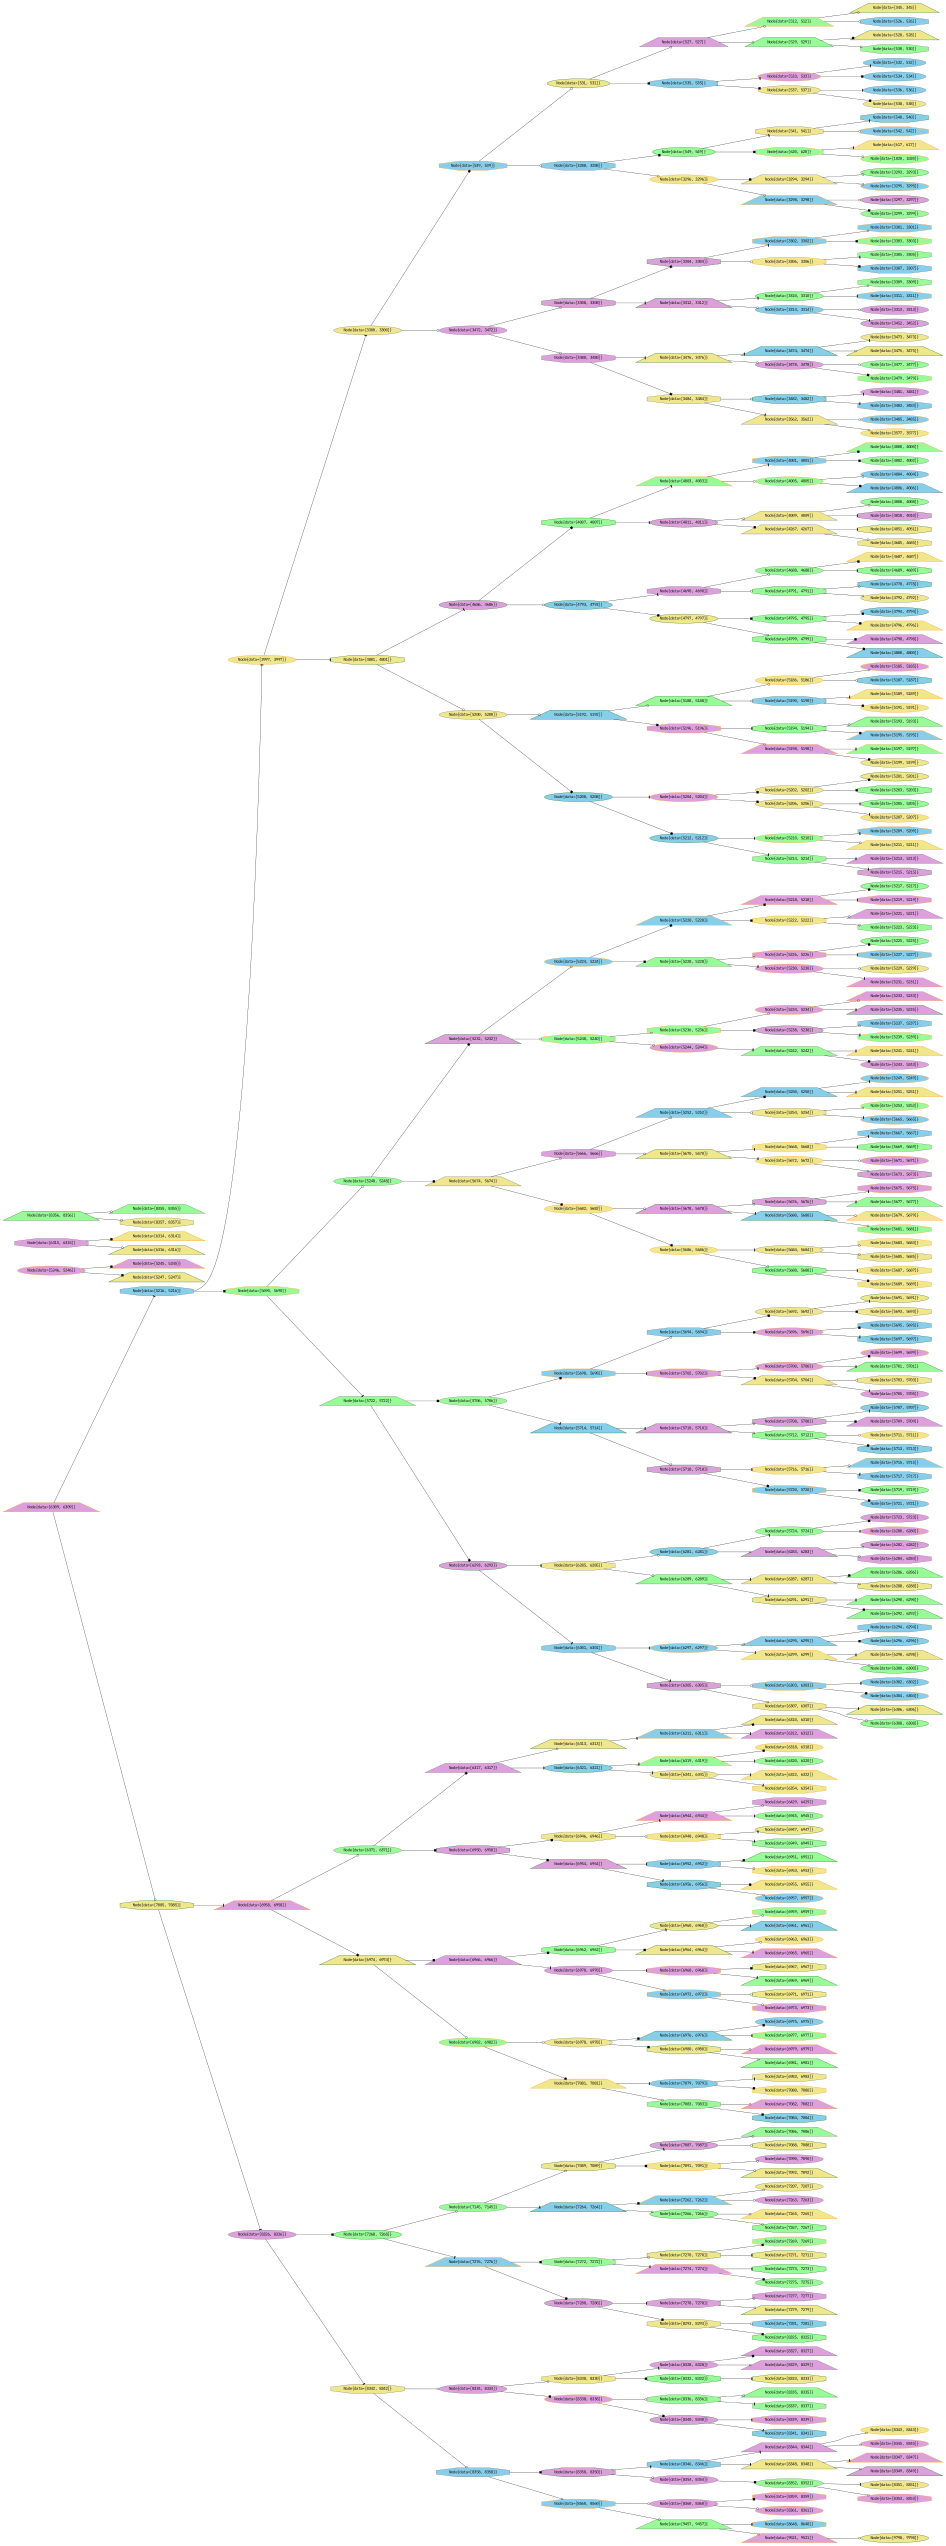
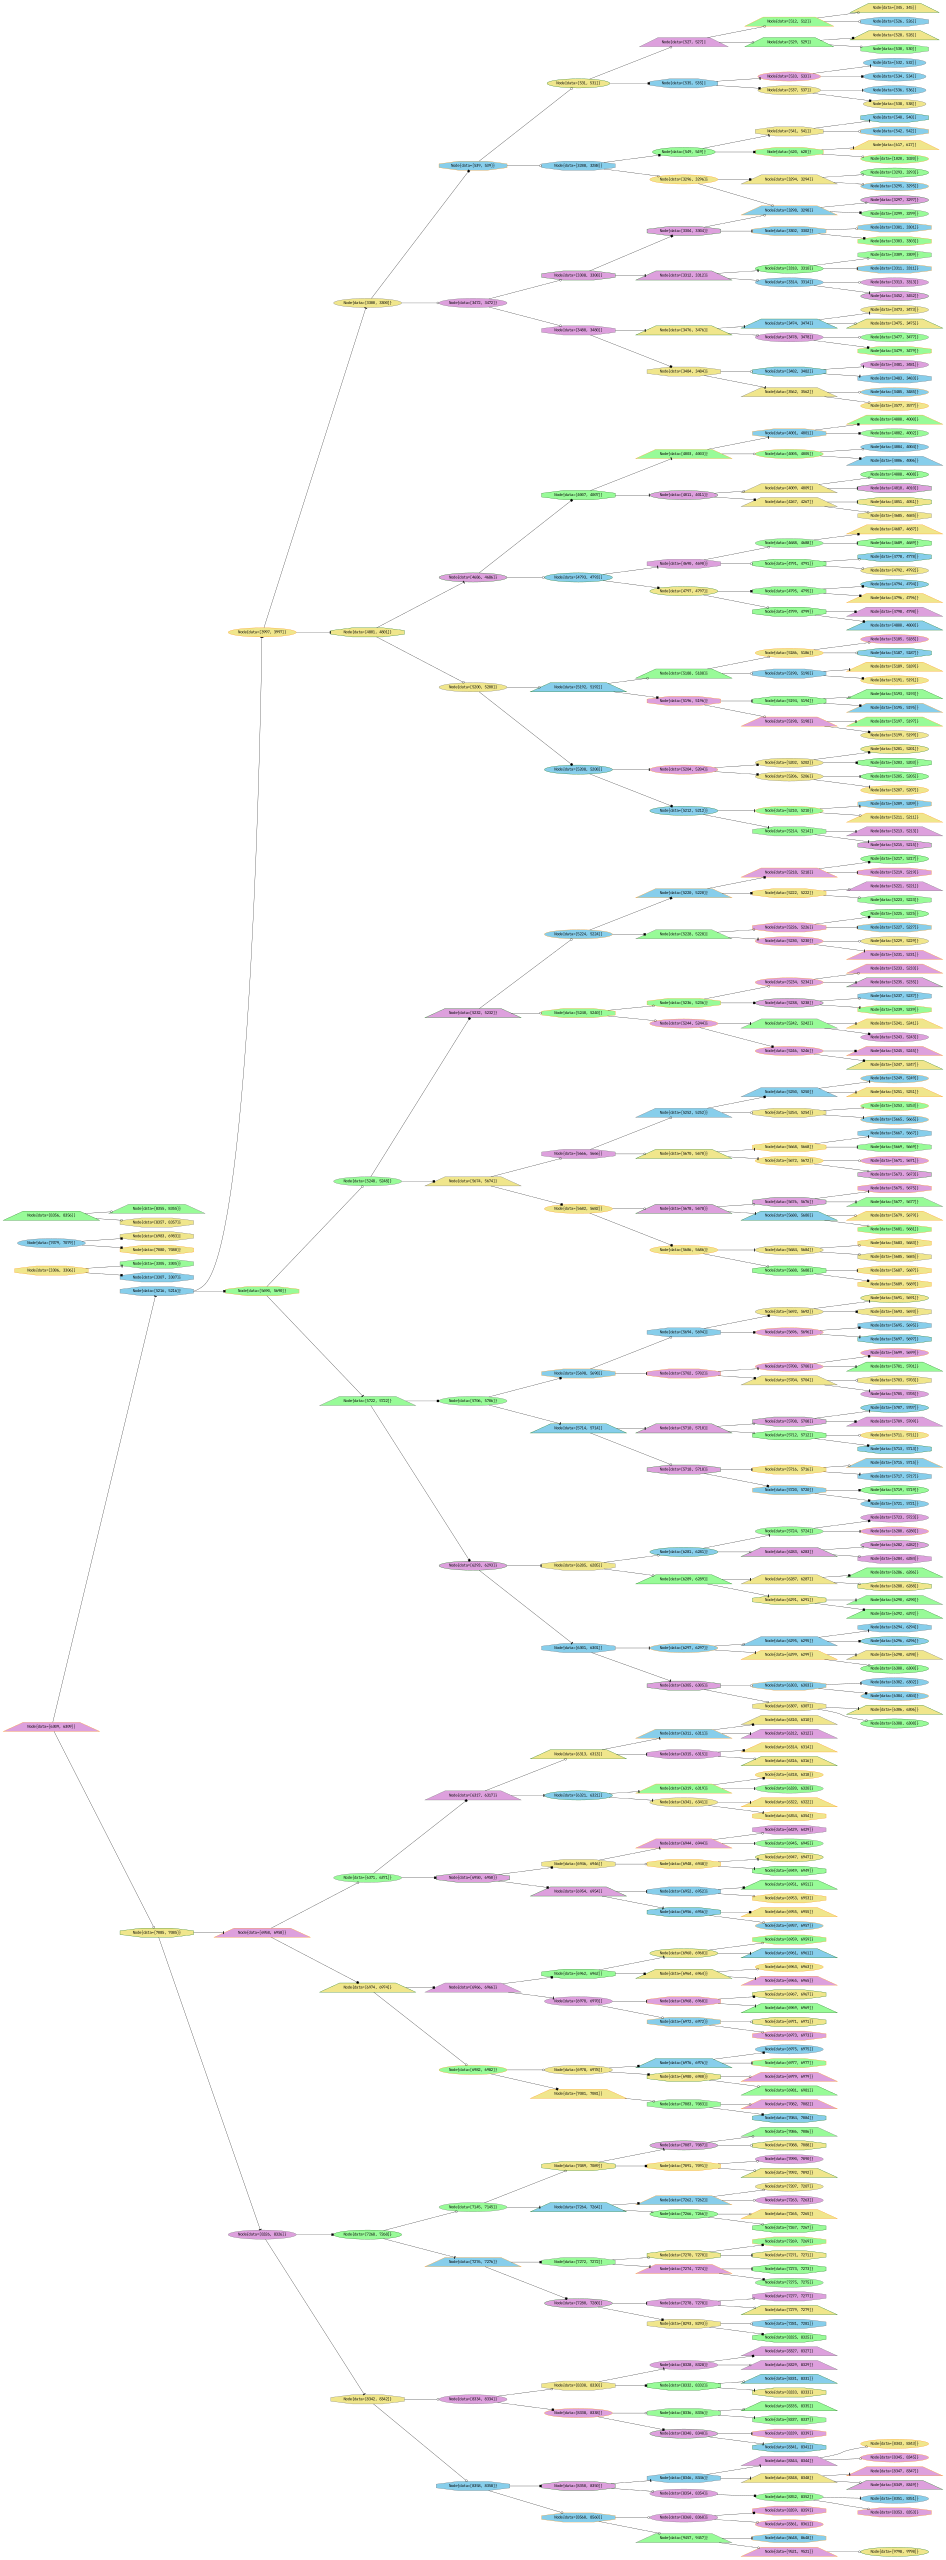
edge "Node{data=[3304, 3304]}" -> "Node{data=[3306, 3306]}": now "Node{data=[3304, 3304]}" -> "Node{data=[3298, 3298]}"
edge "Node{data=[5244, 5244]}" -> "Node{data=[5246, 5246]}": added
edge "Node{data=[6313, 6313]}" -> "Node{data=[6315, 6315]}": added
edge "Node{data=[7079, 7079]}" -> "Node{data=[6983, 6983]}": arrowhead tee -> box
edge "Node{data=[7081, 7081]}" -> "Node{data=[7079, 7079]}": removed
node "Node{data=[8331, 8331]}": added
node "Node{data=[8351, 8351]}": fillcolor khaki -> skyblue
